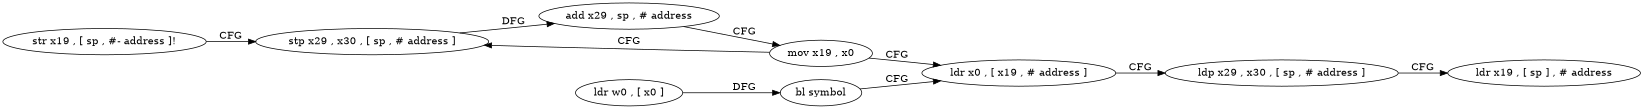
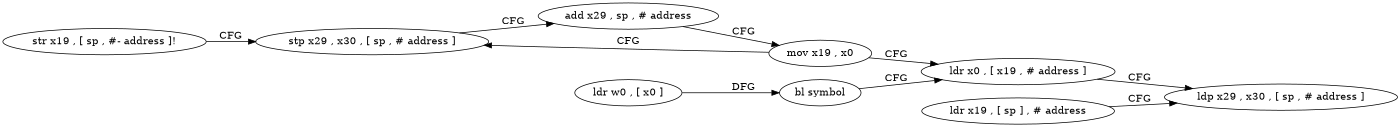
edge "stp x29 , x30 , [ sp , # address ]" -> "add x29 , sp , # address": label "DFG" -> "CFG"
edge "ldp x29 , x30 , [ sp , # address ]" -> "ldr x19 , [ sp ] , # address": reversed
